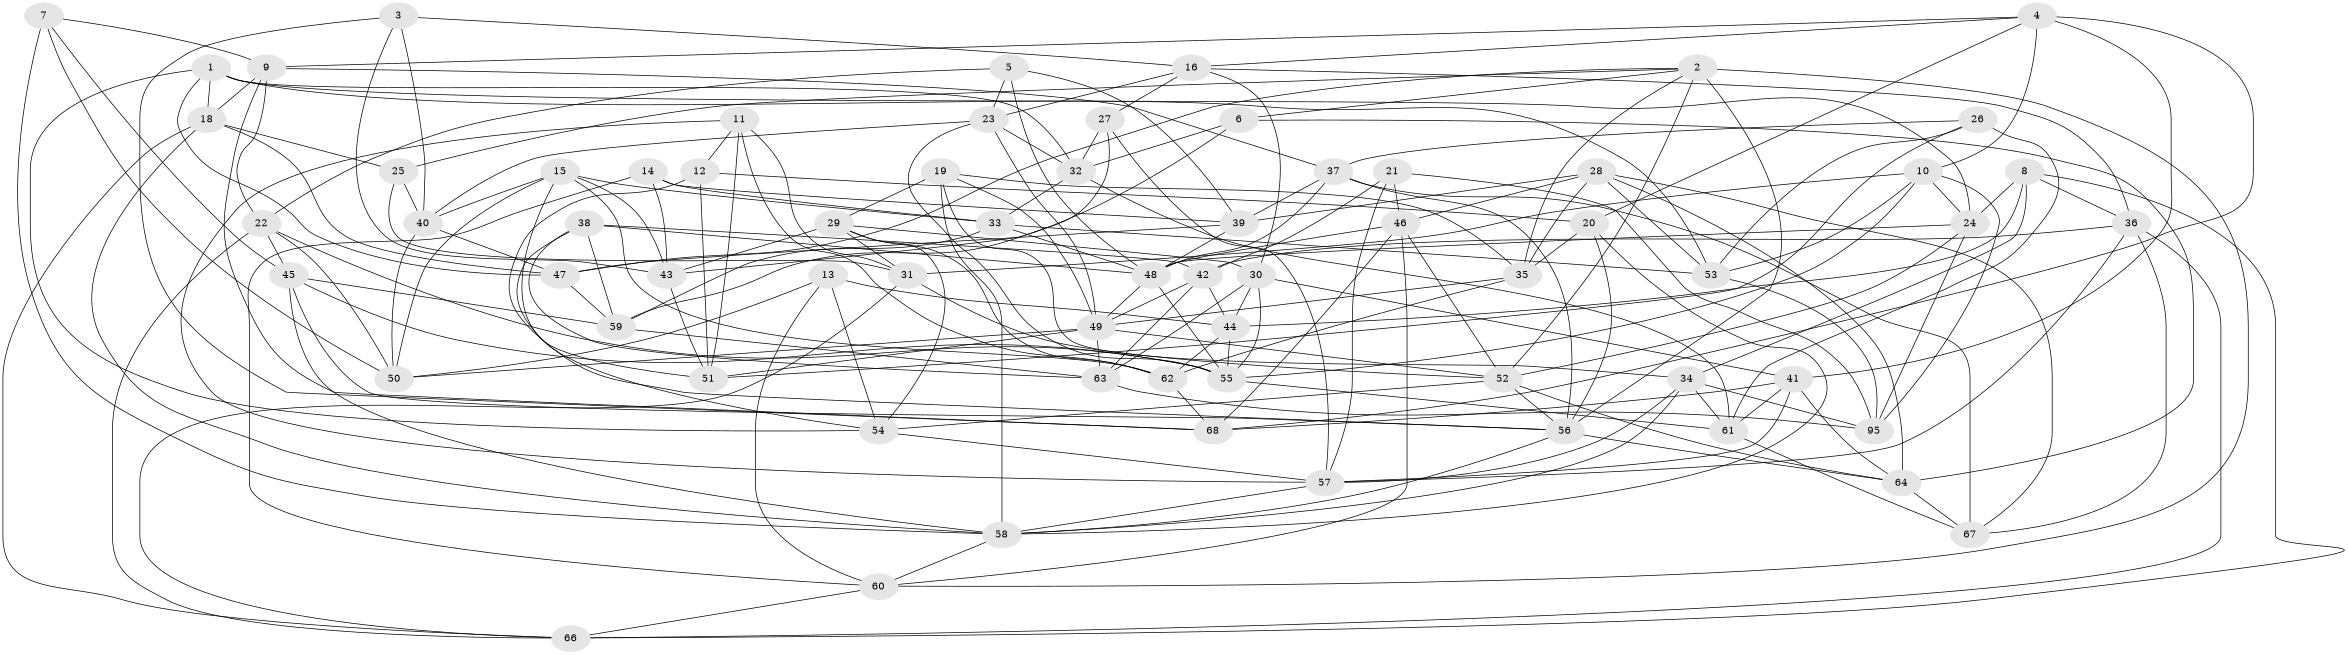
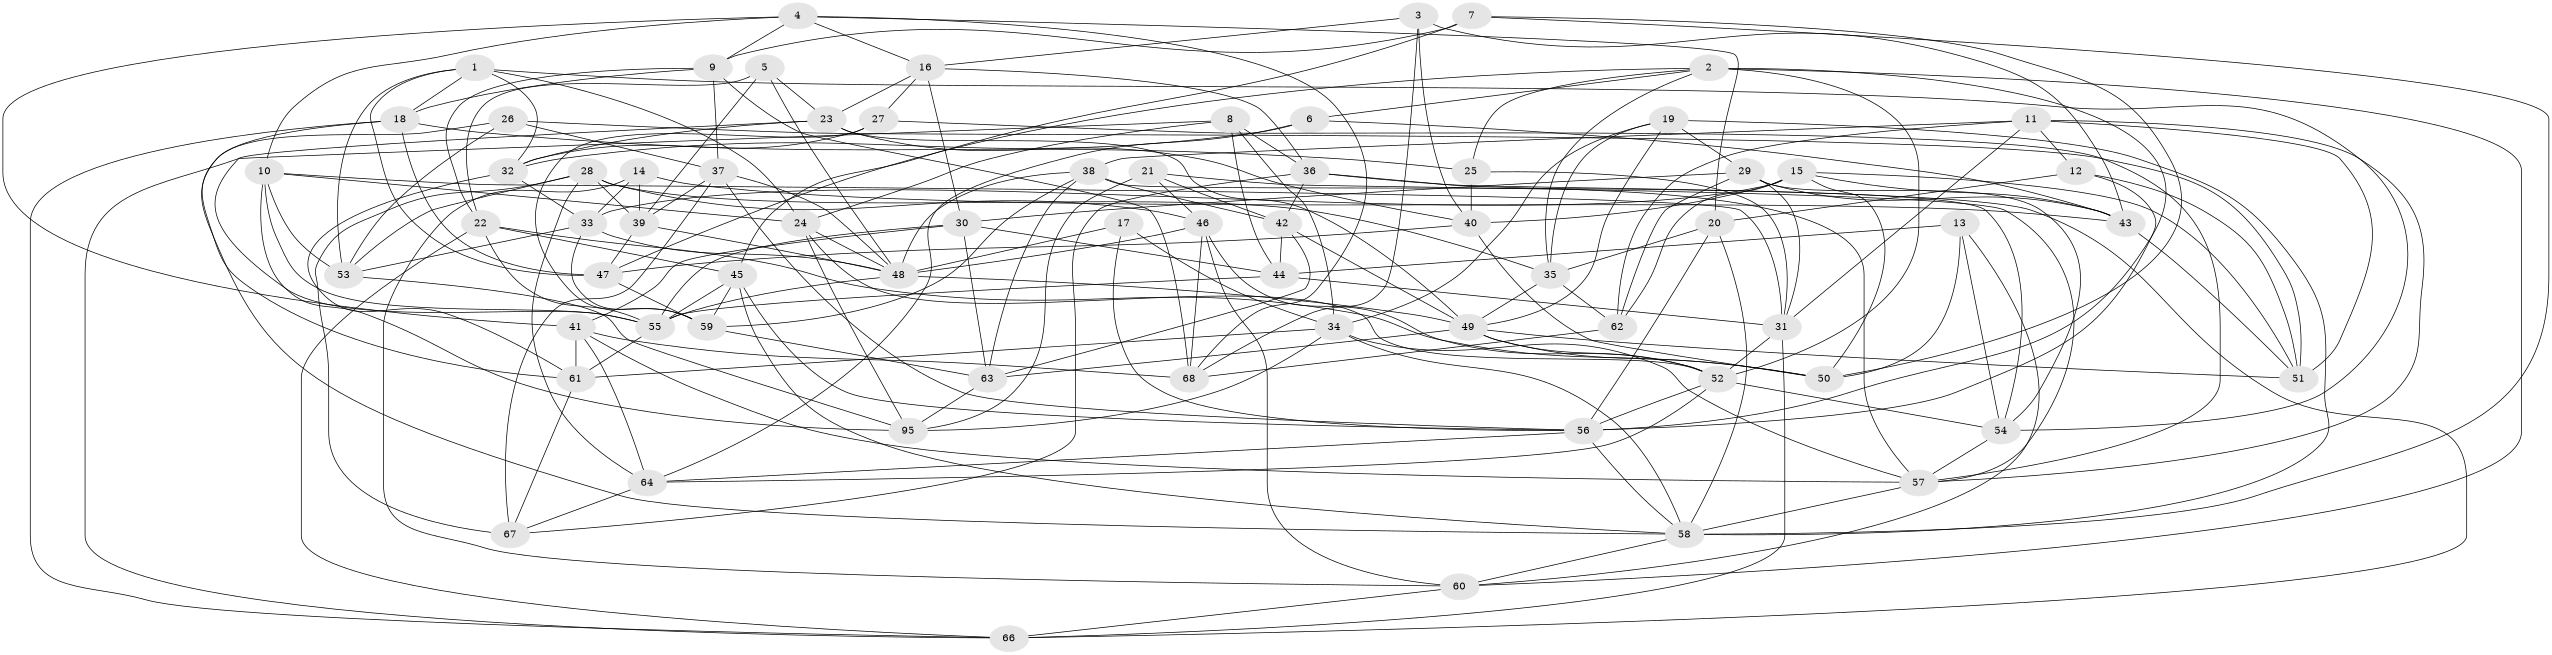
edge "11" -- "38": added
node "17": added
edge "44" -- "62": now "44" -- "31"
